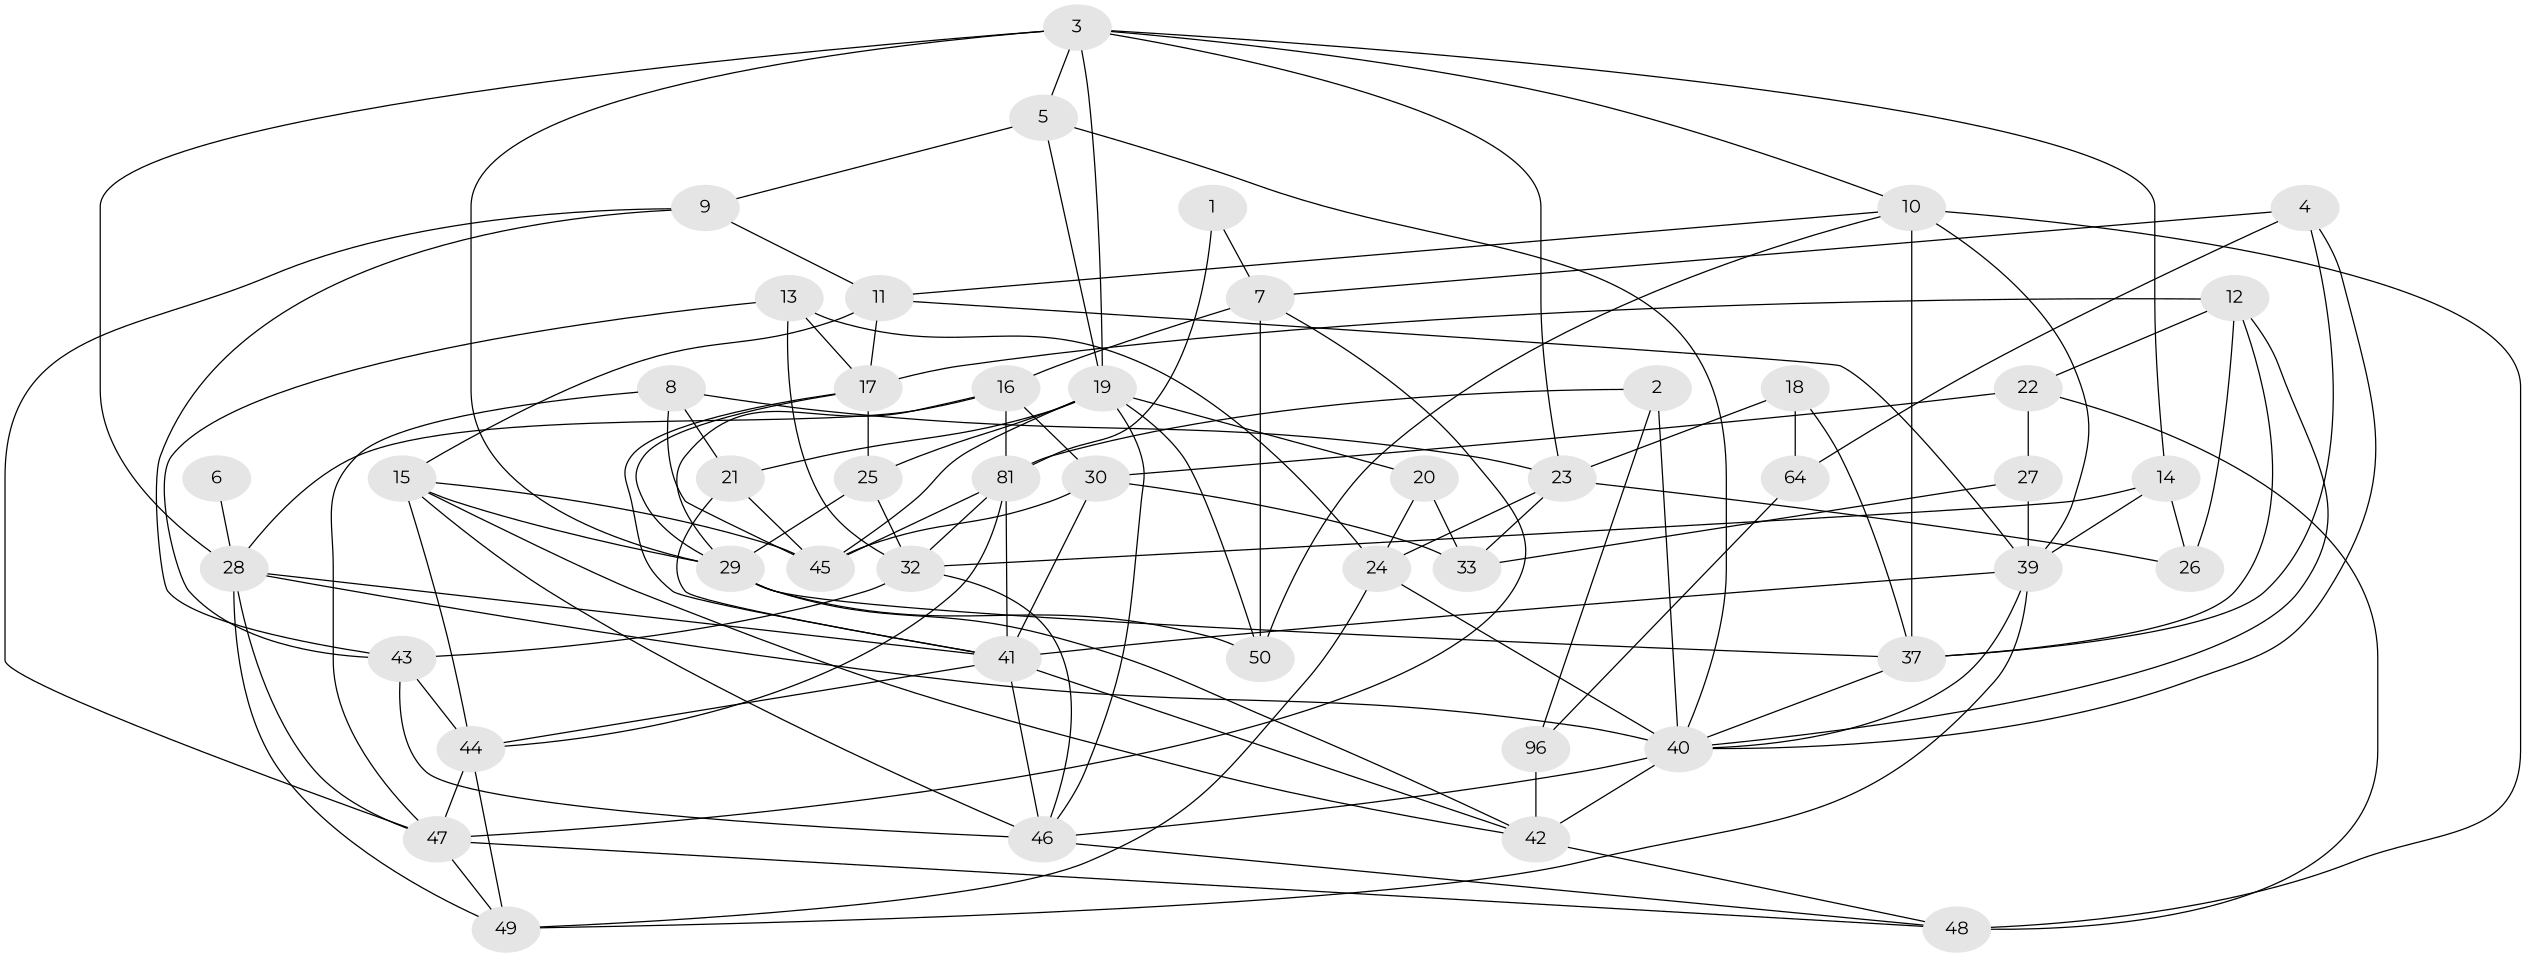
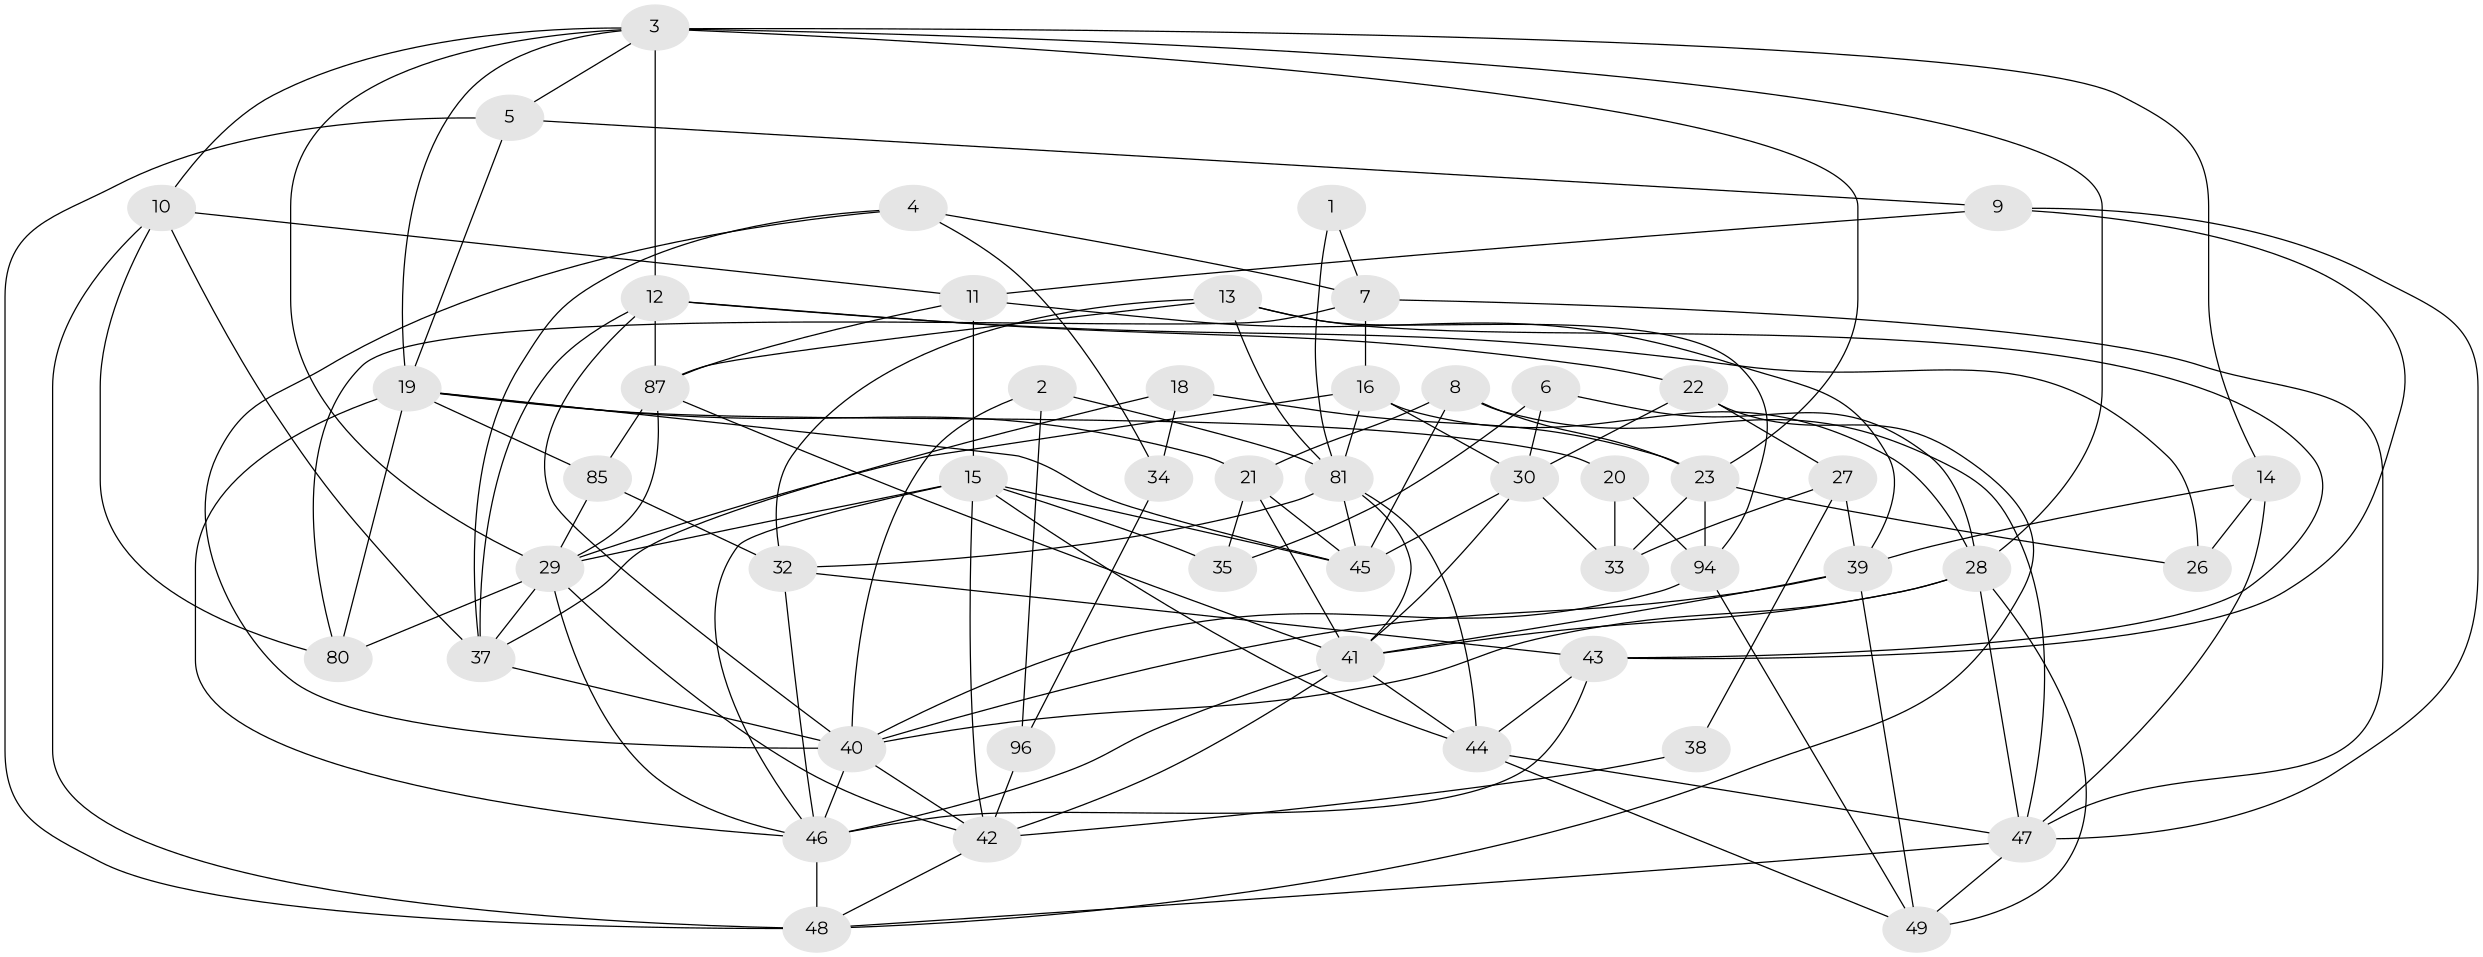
edge "3" -- "12": added
edge "5" -- "40": now "5" -- "48"
edge "10" -- "39": removed
node "17": label "17" -> "87"
edge "13" -- "81": added
edge "6" -- "30": added
node "25": label "25" -> "85"
node "64": label "64" -> "34"
edge "14" -- "32": now "14" -- "47"
node "35": added
node "24": label "24" -> "94"
node "50": label "50" -> "80"
node "38": added
edge "29" -- "46": added
